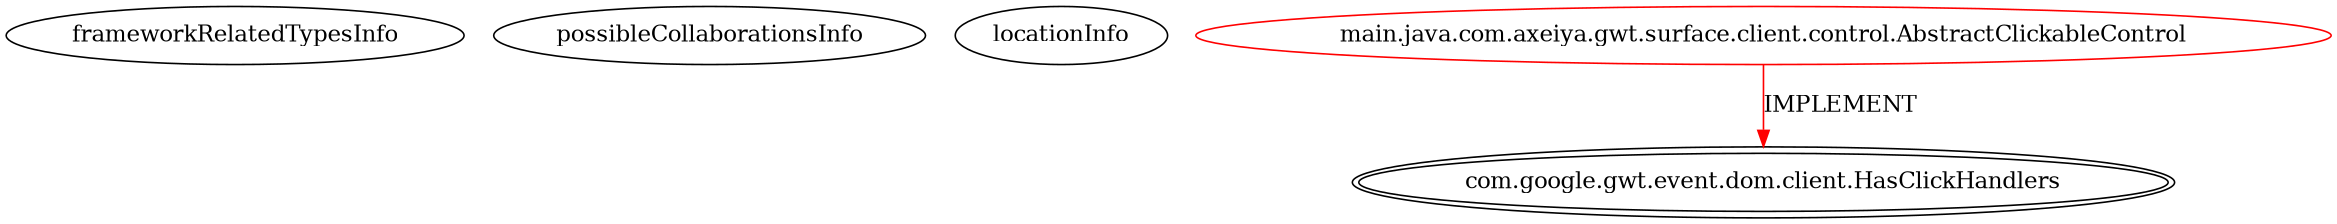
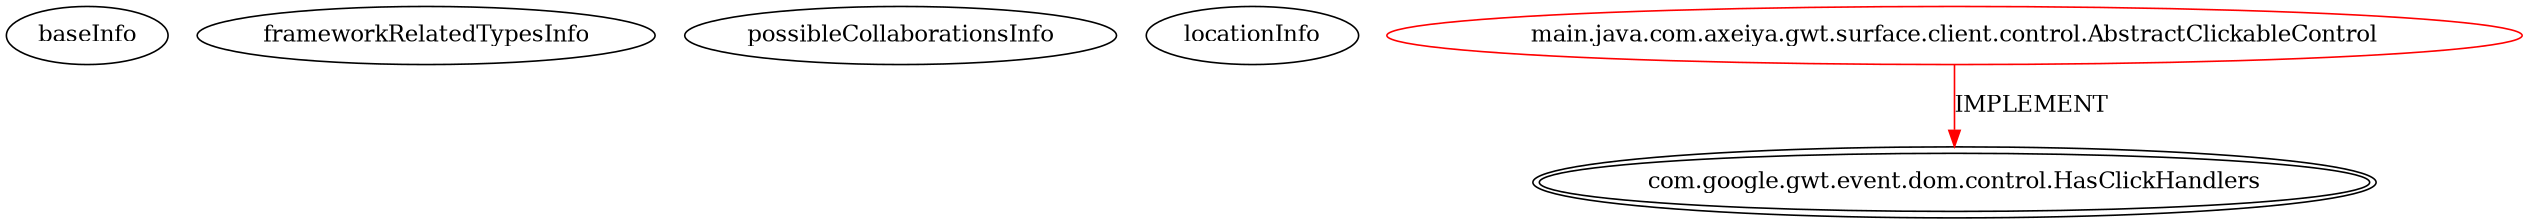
node "baseInfo": added
node "com.google.gwt.event.dom.client.HasClickHandlers": label "com.google.gwt.event.dom.client.HasClickHandlers" -> "com.google.gwt.event.dom.control.HasClickHandlers"
